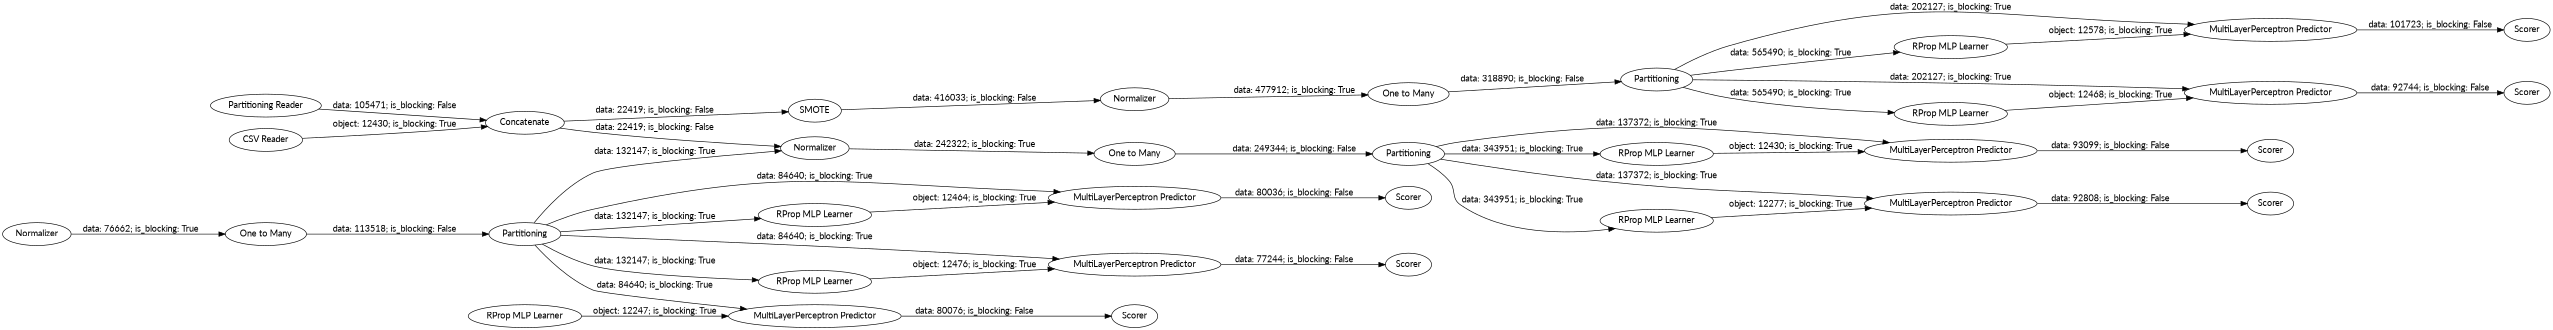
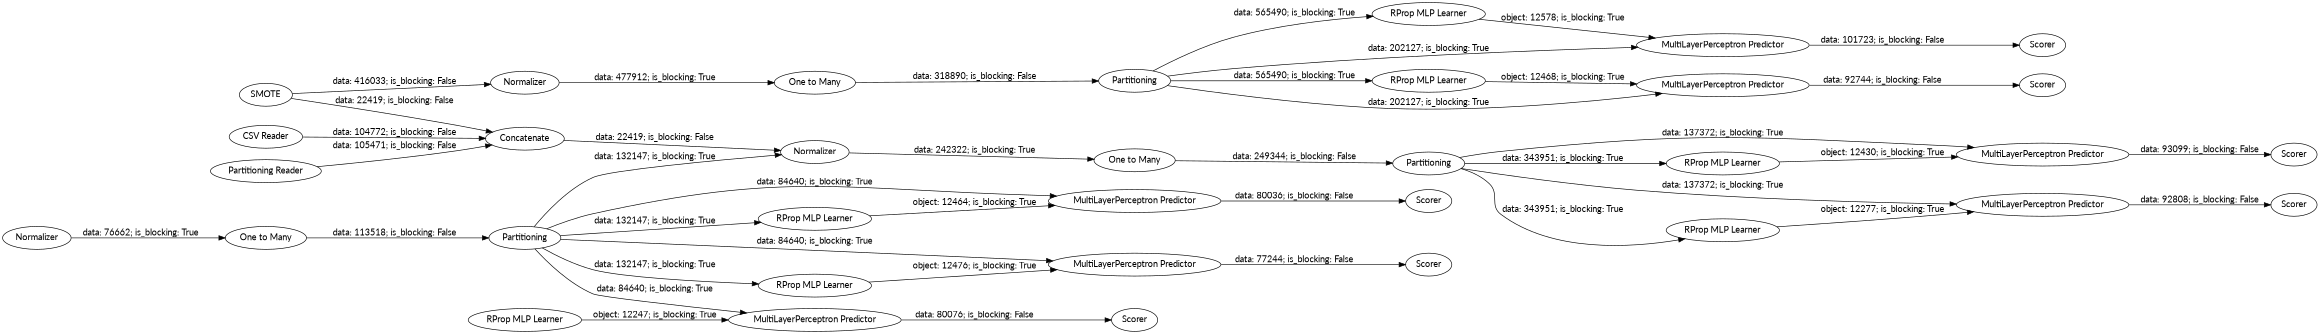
edge "Concatenate" -> "SMOTE": reversed
edge "CSV Reader" -> "Concatenate": label "object: 12430; is_blocking: True" -> "data: 104772; is_blocking: False"
